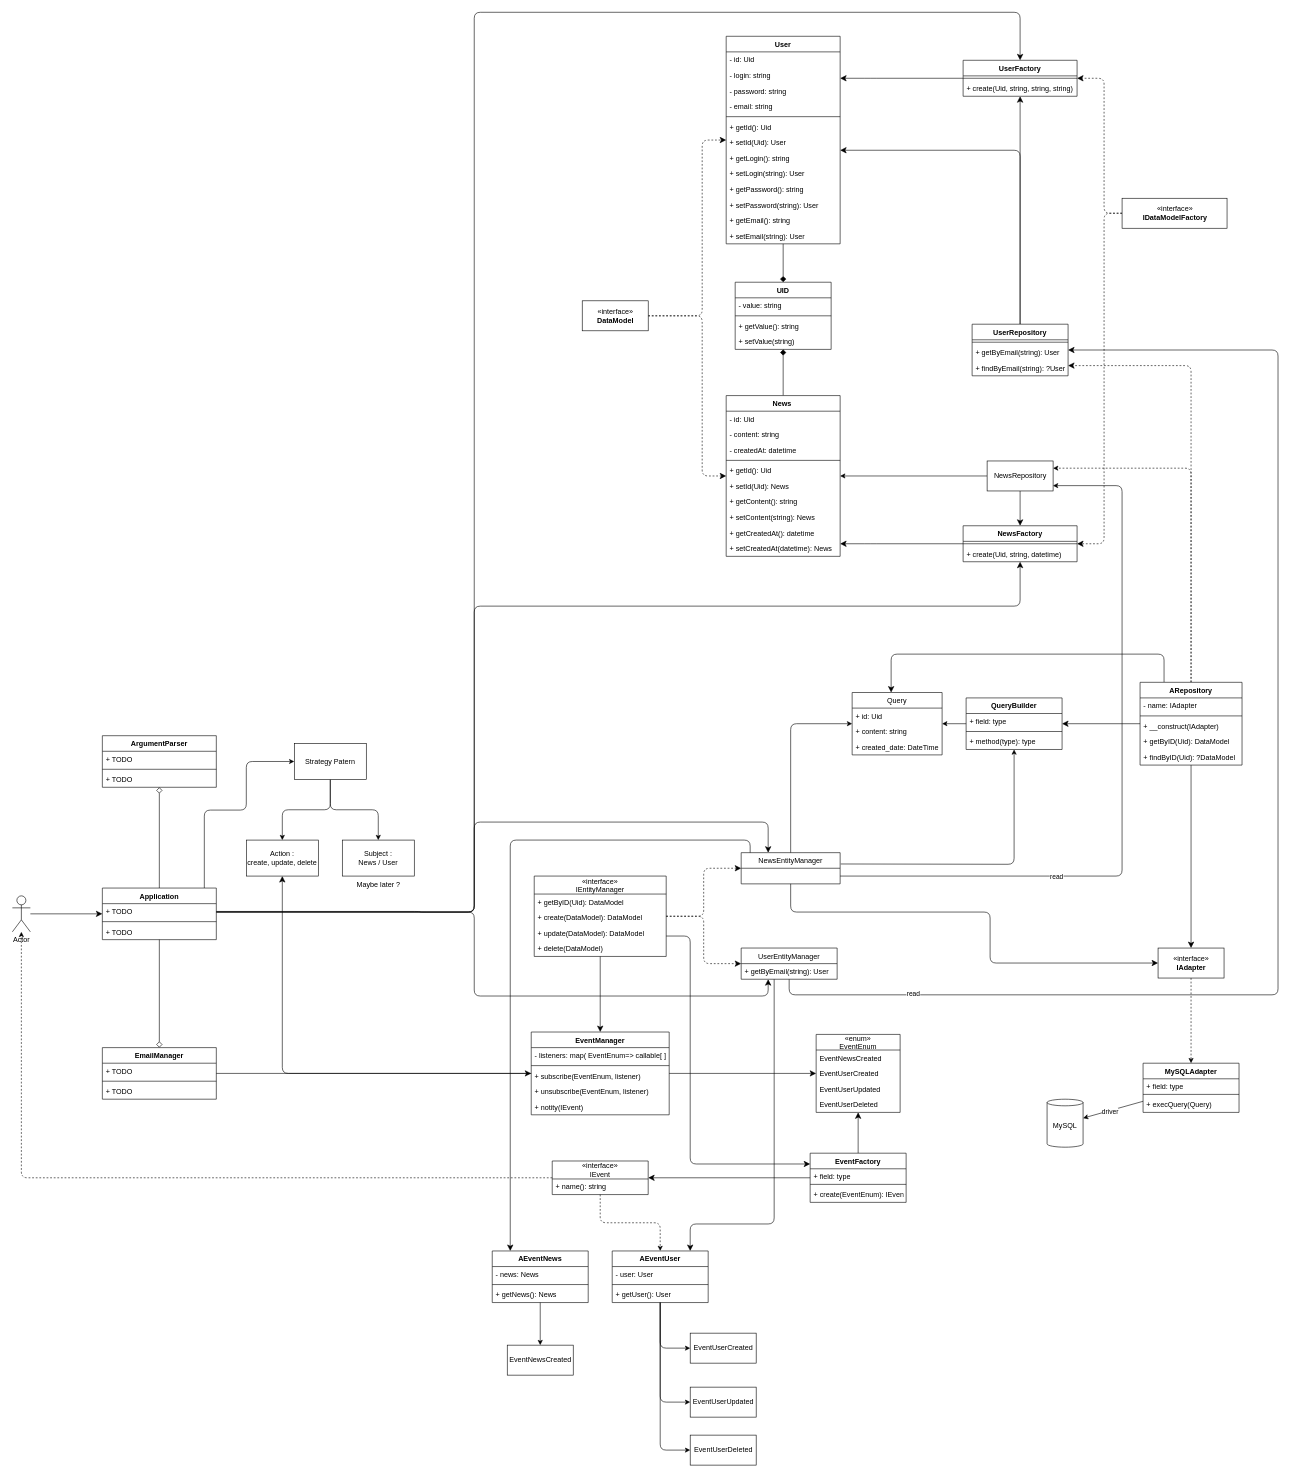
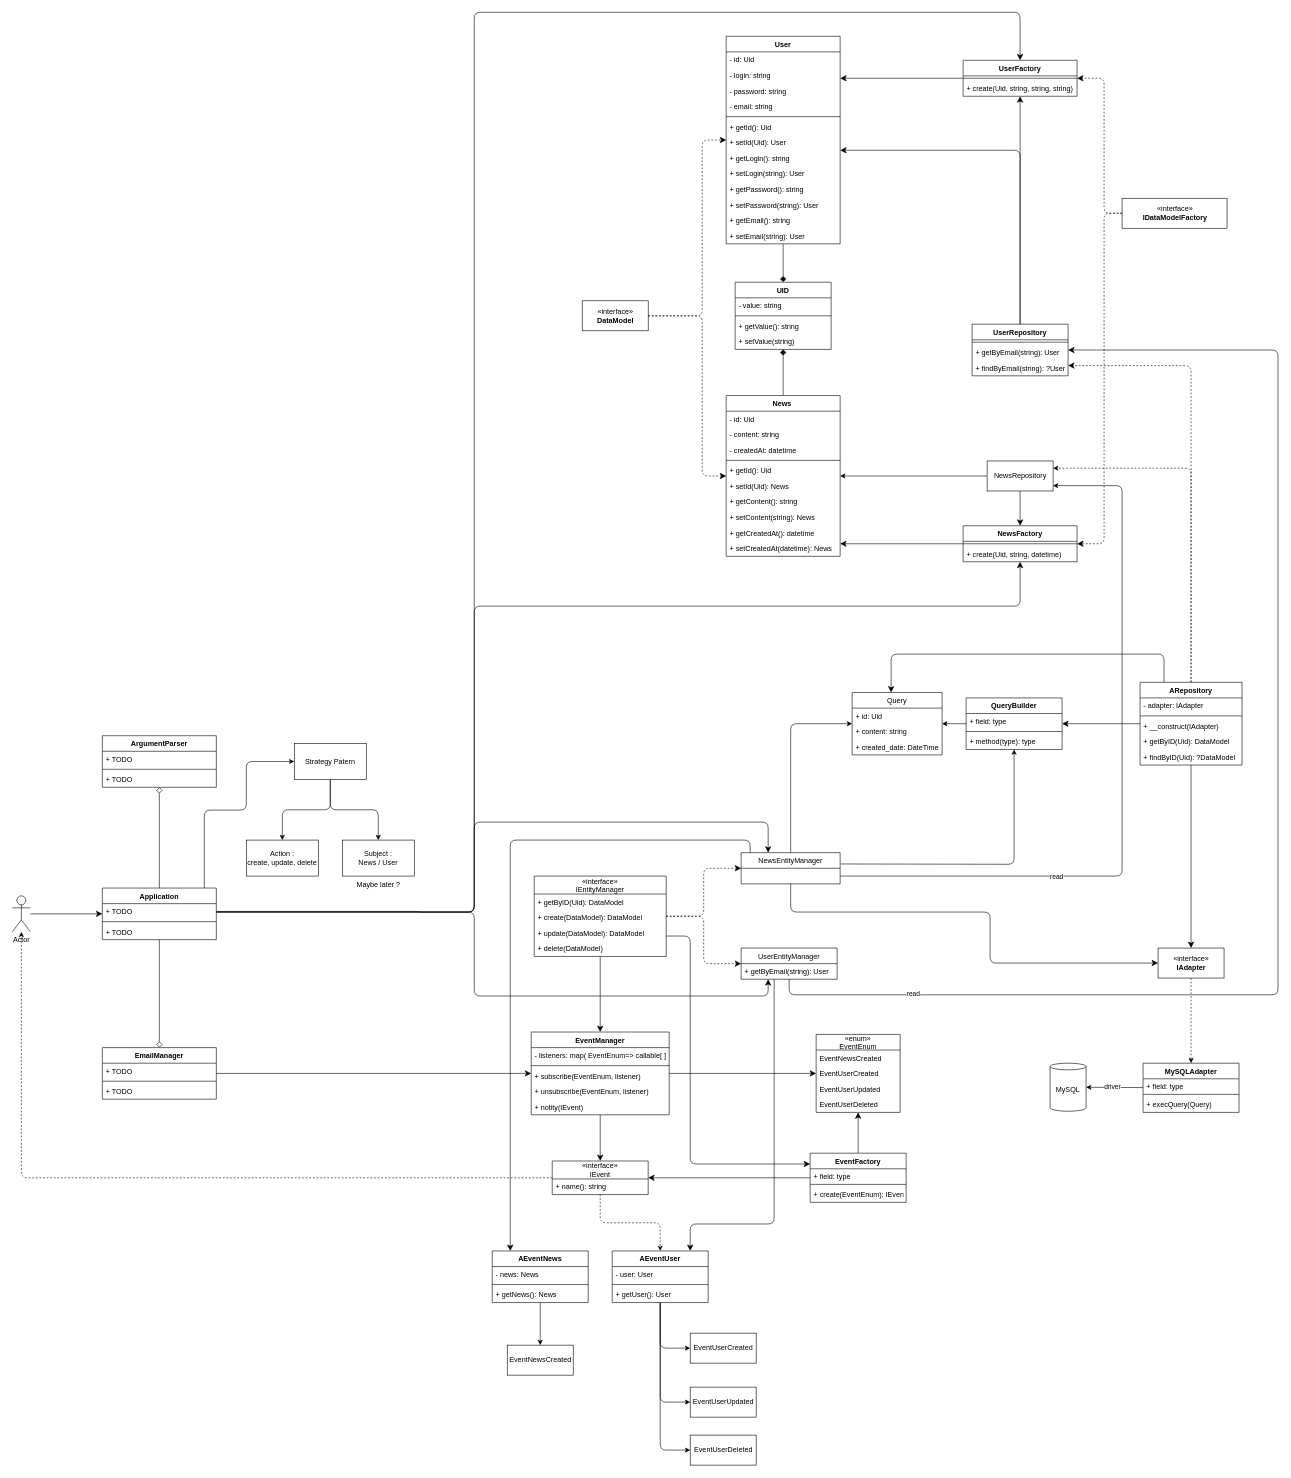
node "- name: IAdapter": label "- name: IAdapter" -> "- adapter: IAdapter"
edge "EventManager" -> "Action : create, update, delete": now "EventManager" -> "«interface» IEvent"
node "MySQL": moved (1065, 1124) -> (1068, 1088)
